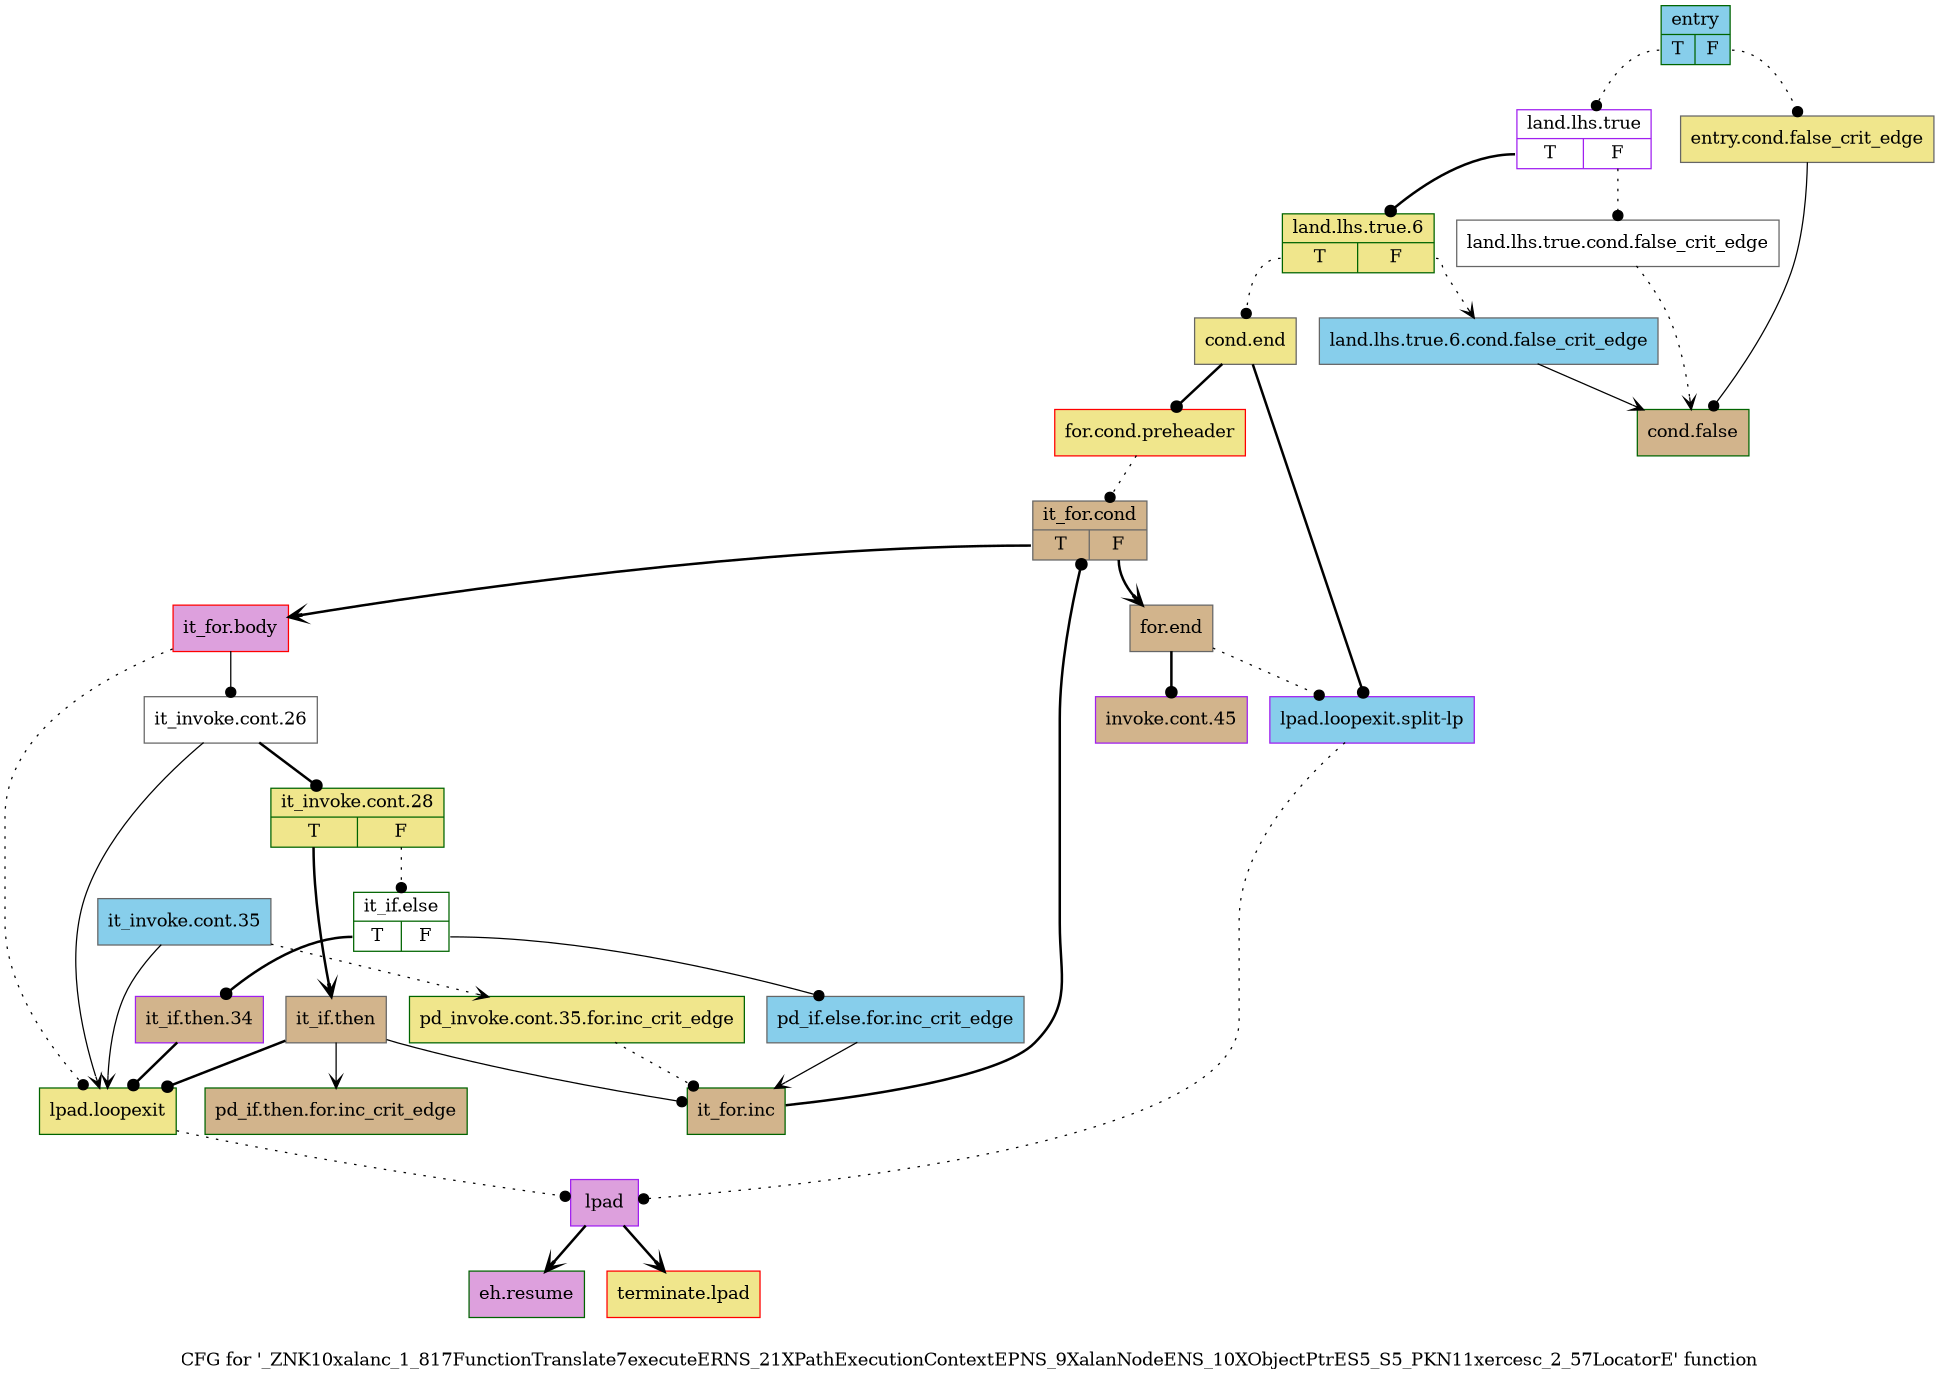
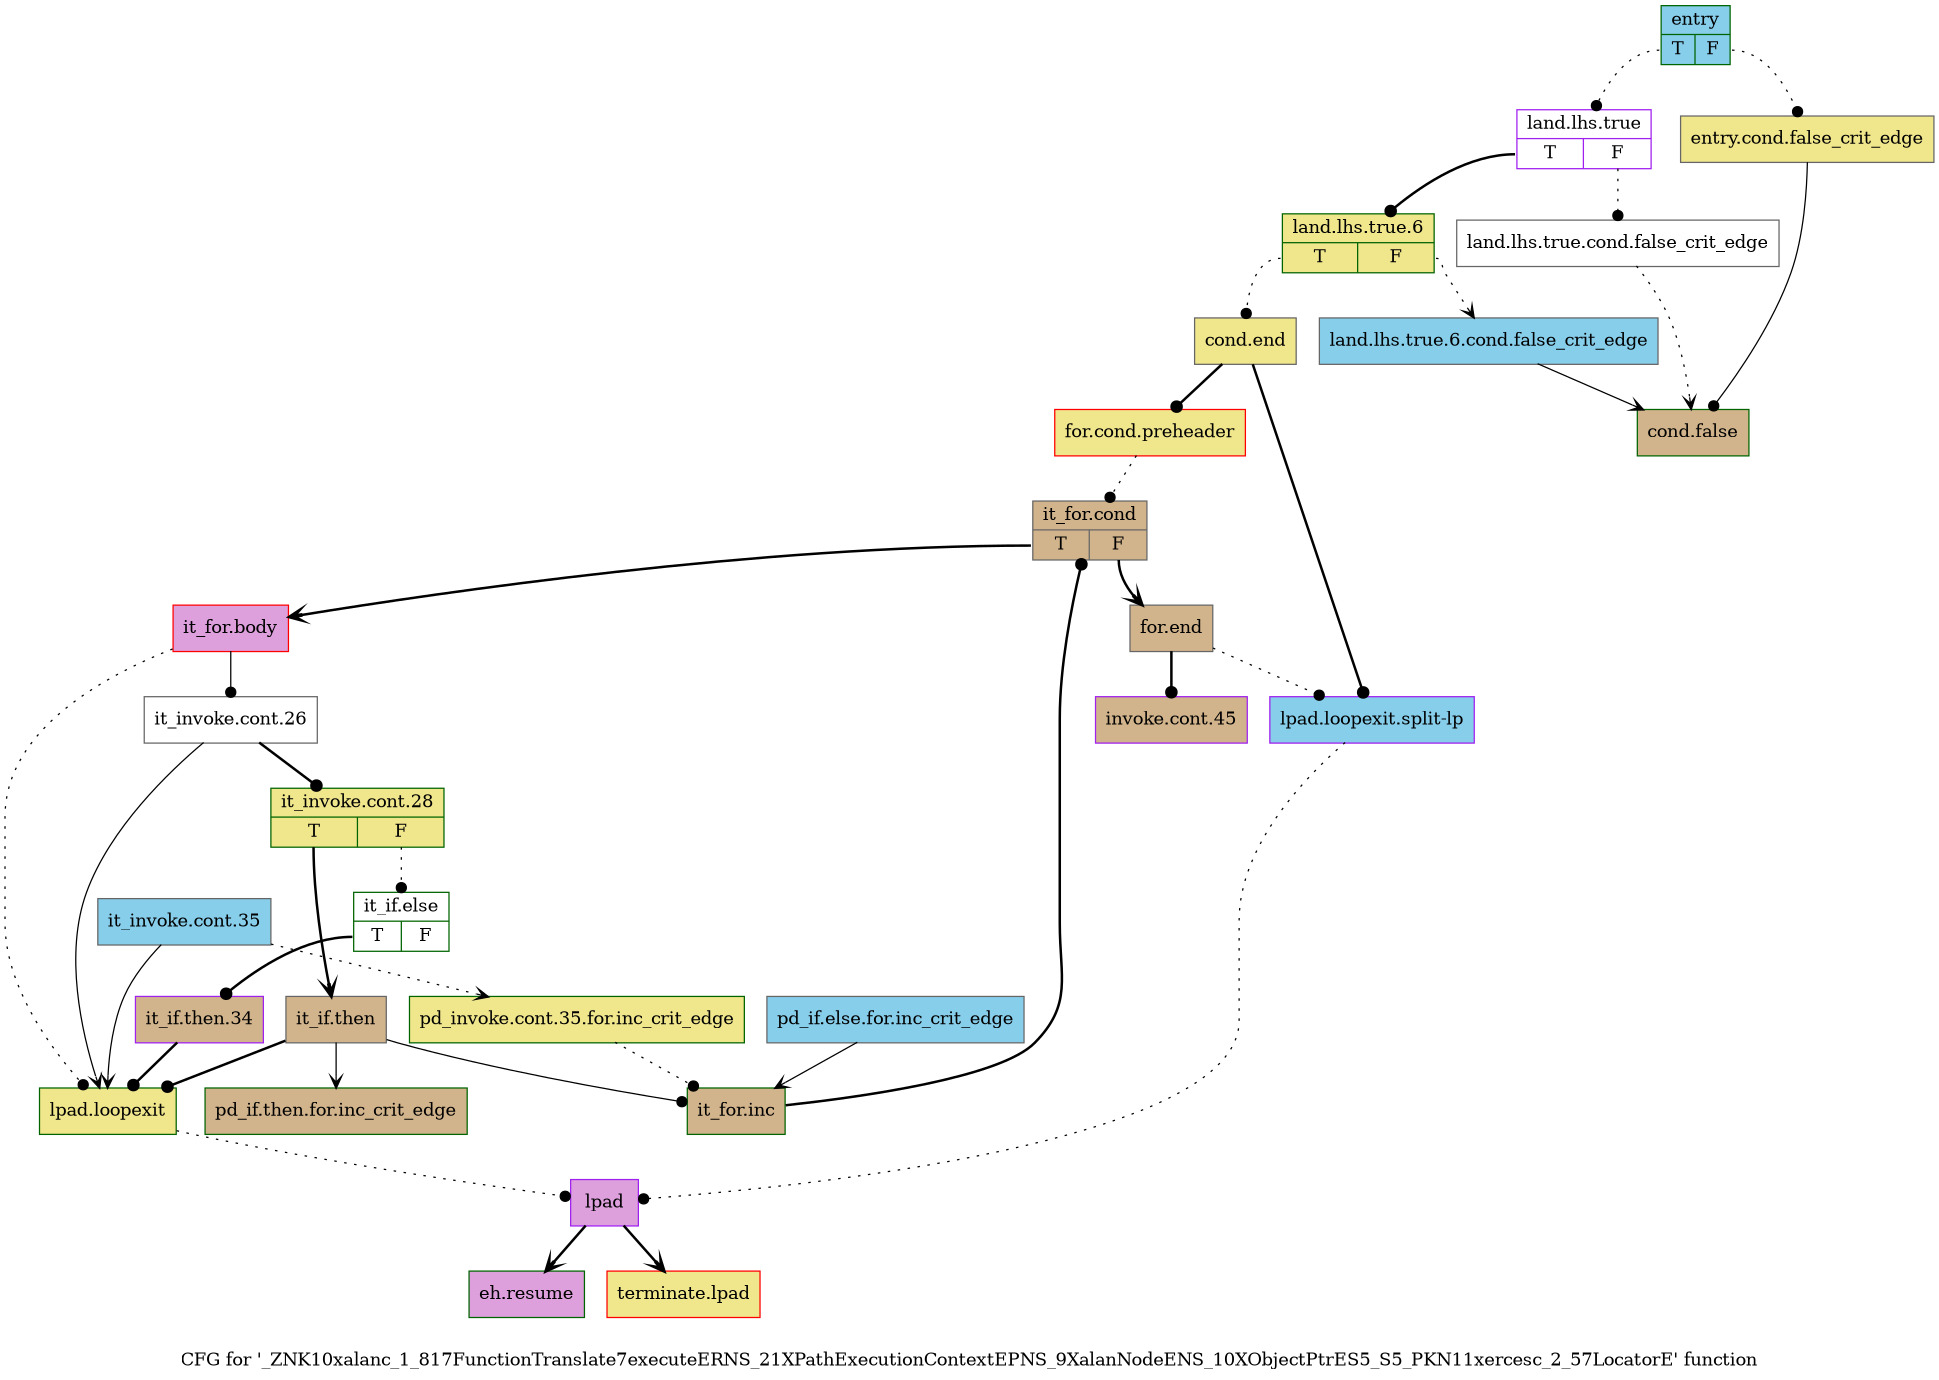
edge "it_if.else" -> "pd_if.else.for.inc_crit_edge": removed
